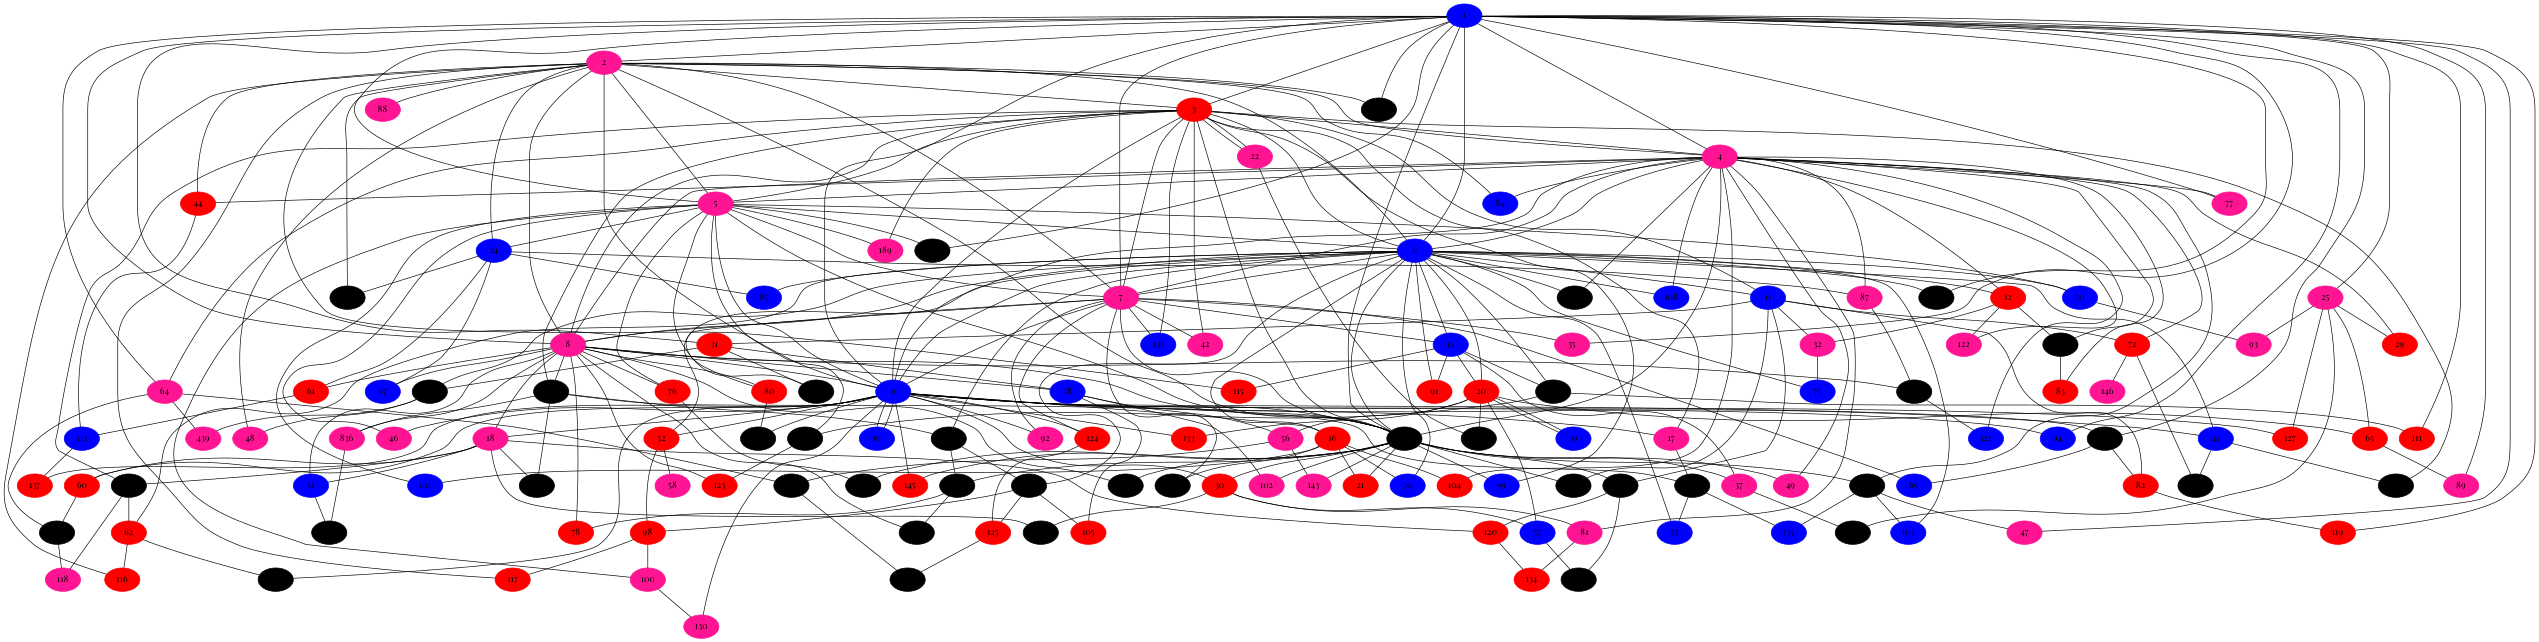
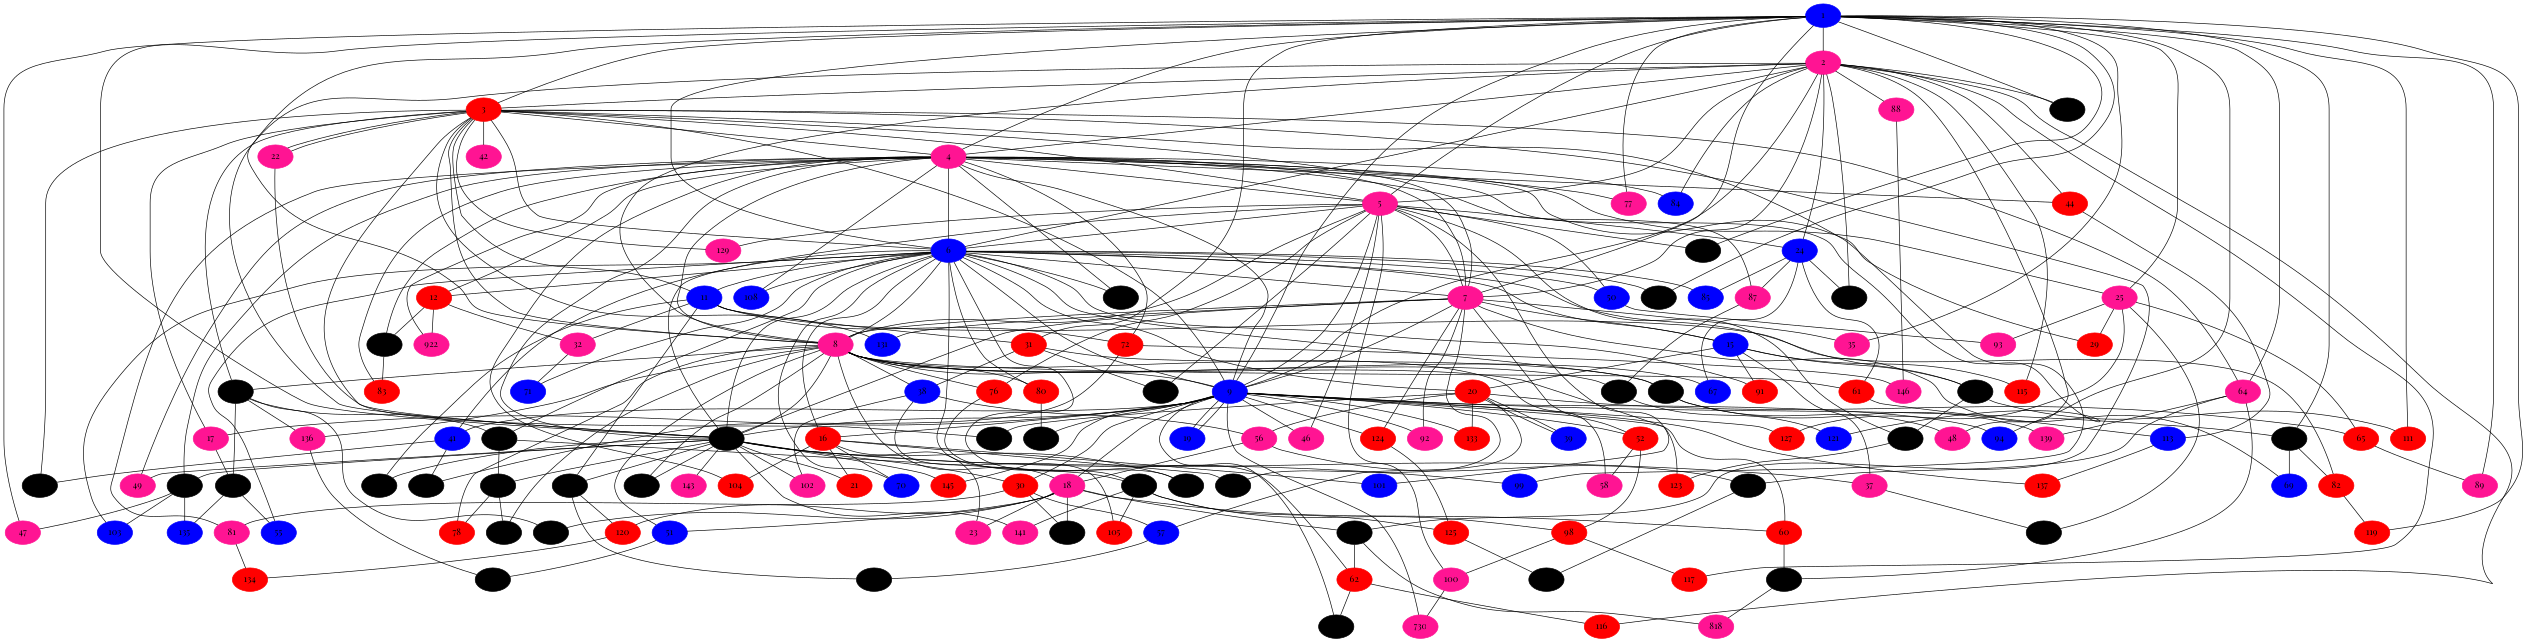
edge "4" -- "25": added
node "189": label "189" -> "129"
edge "88" -- "146": added
edge "5" -- "8": added
edge "7" -- "42": removed
node "122": label "122" -> "922"
edge "8" -- "58": added
node "439": label "439" -> "139"
node "836": label "836" -> "136"
edge "56" -- "143": now "56" -- "18"
node "23": added
node "141": added
node "118": label "118" -> "818"
node "130": label "130" -> "730"
